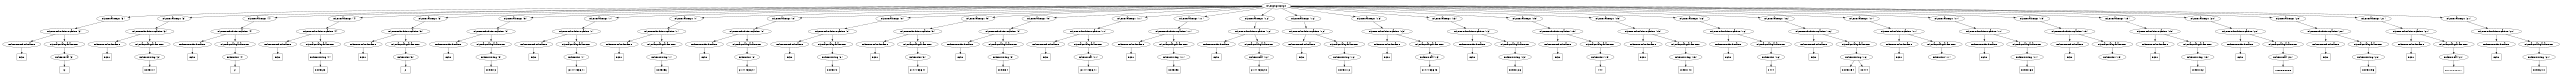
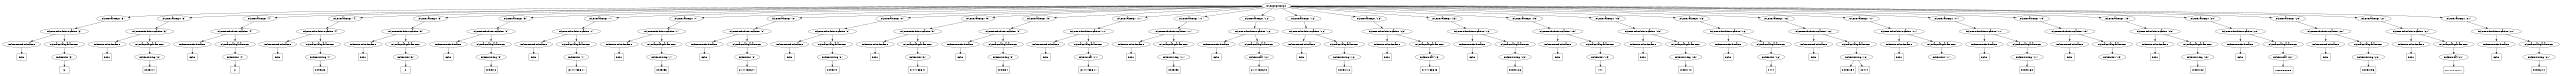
node "Token_eval (3)": label "Token_eval (3)" -> "Token_int (3)"
node "Token_string (4)": shape box -> ellipse
